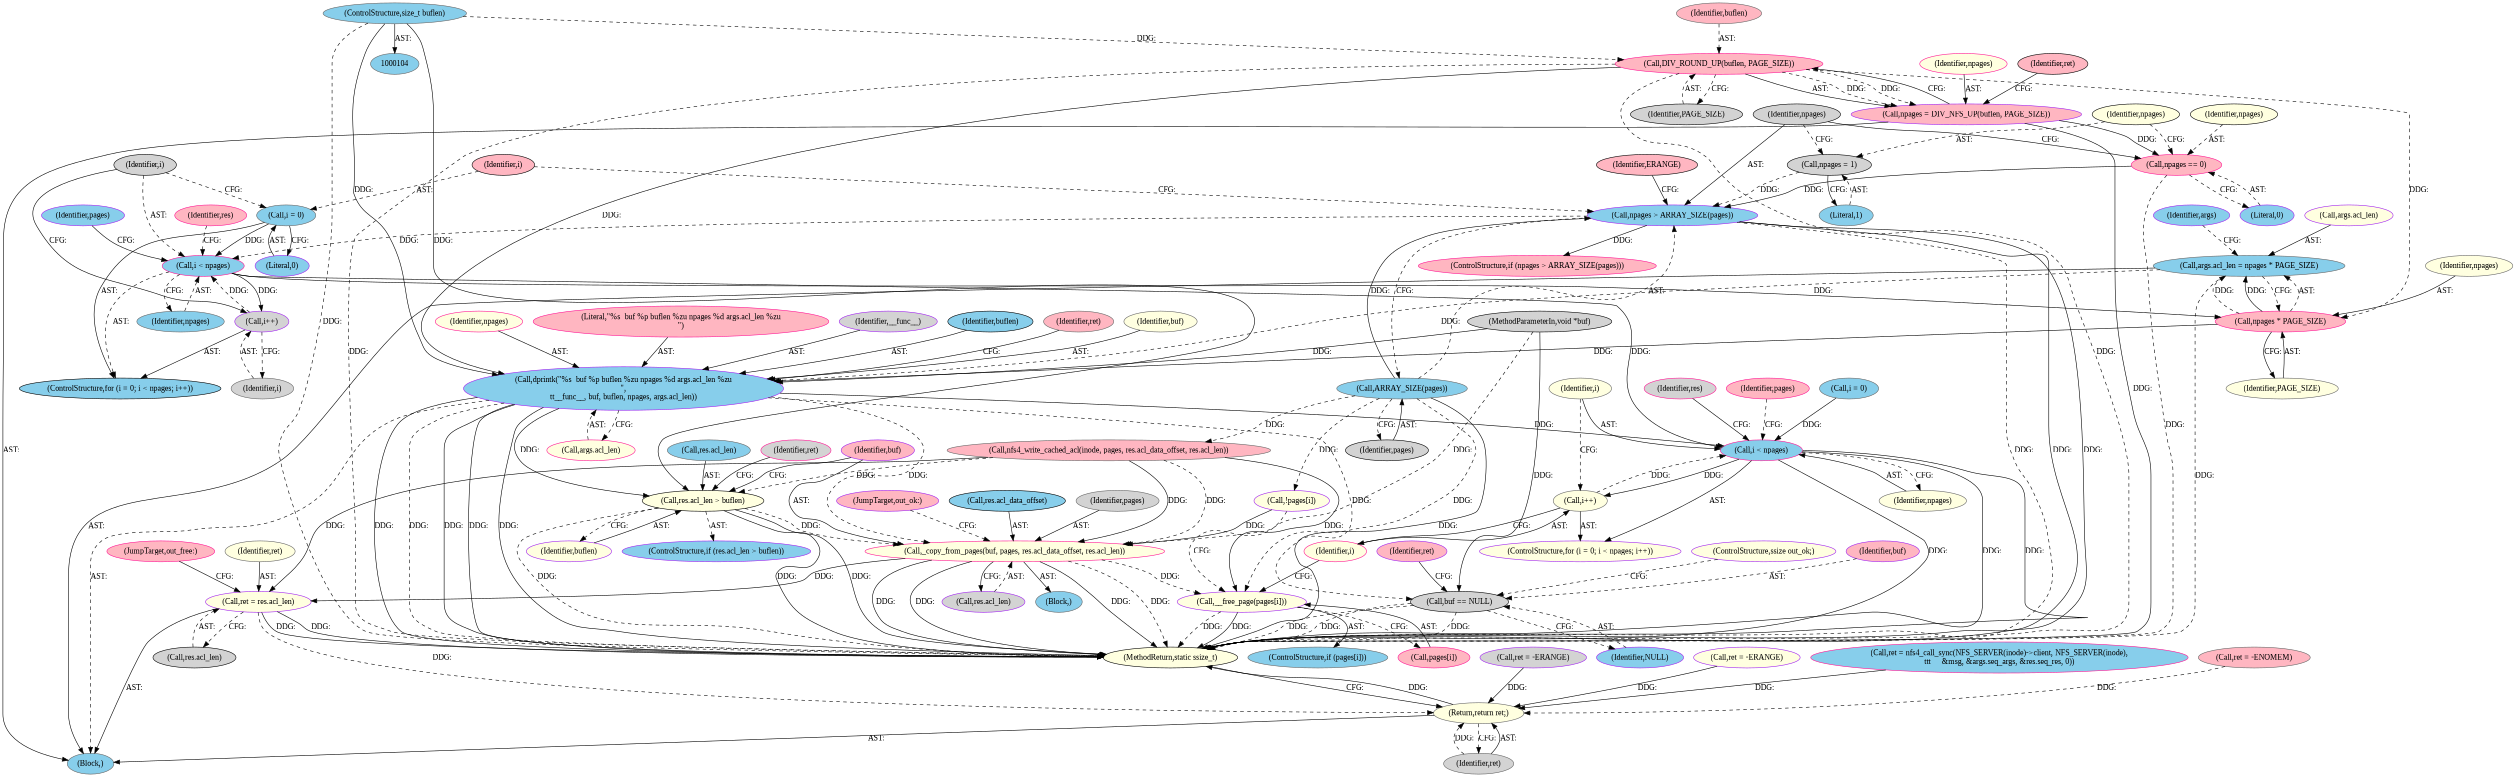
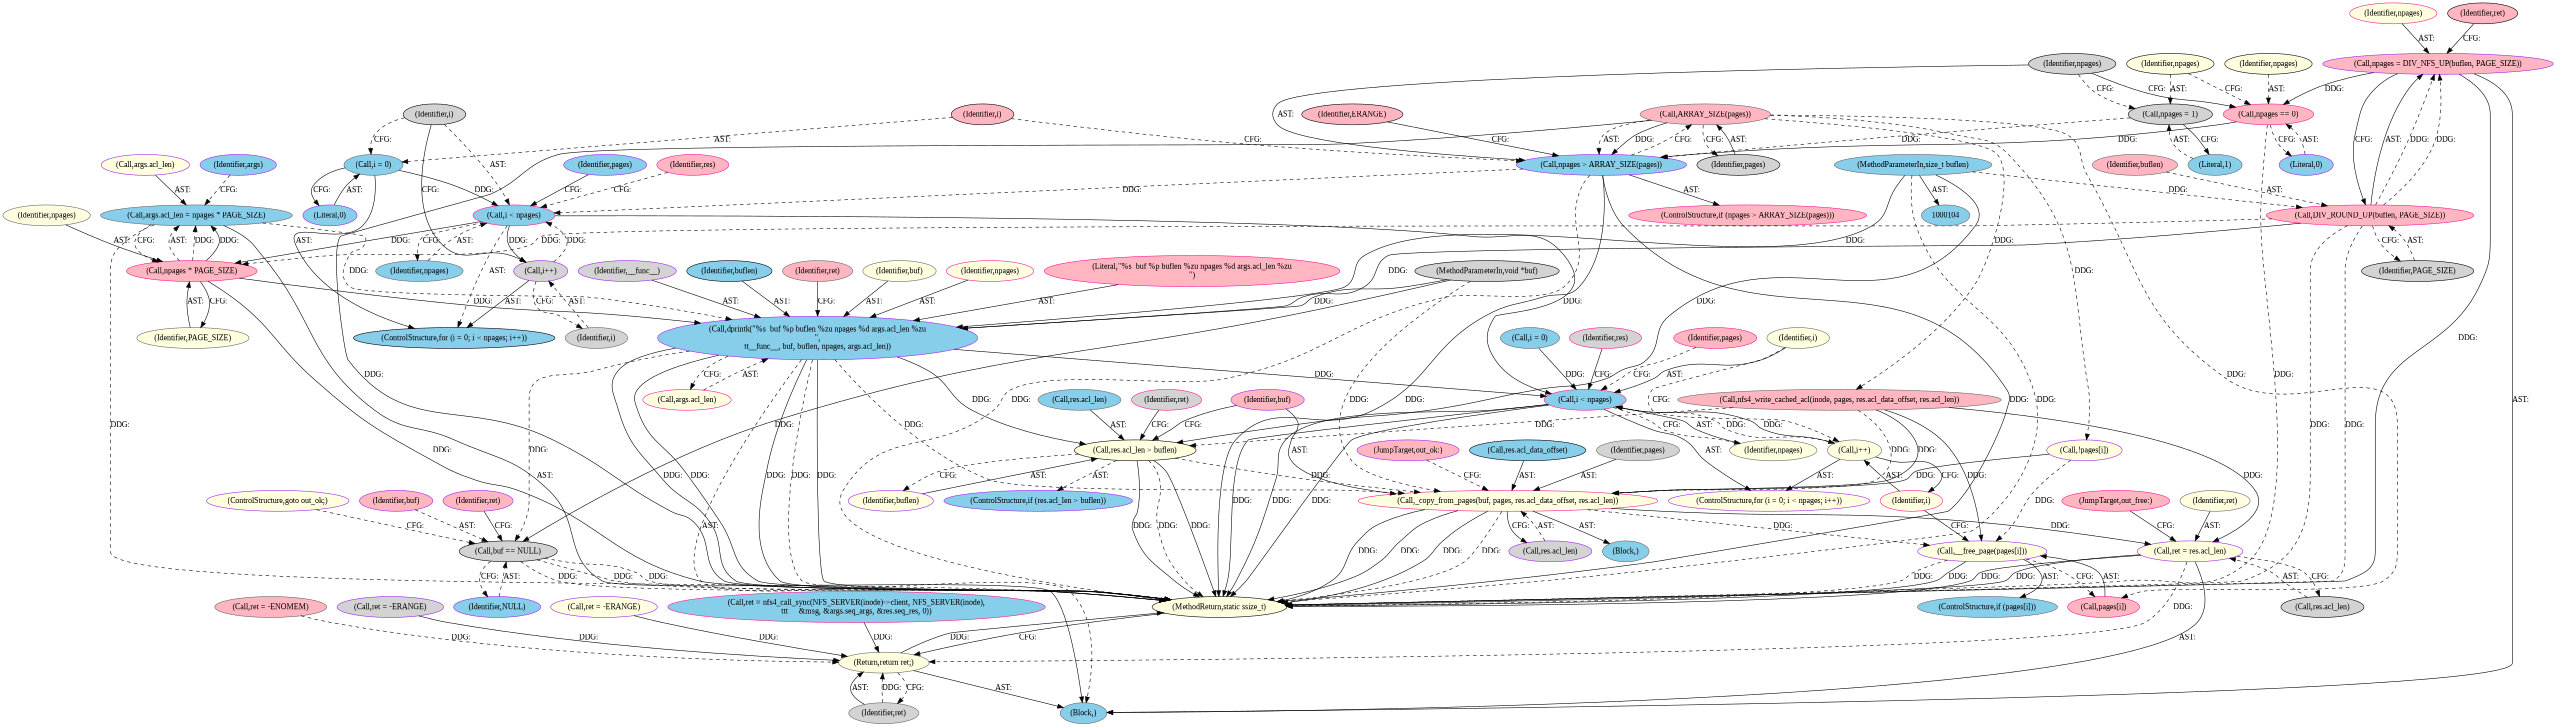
node "(ControlStructure,size_t buflen)": label "(ControlStructure,size_t buflen)" -> "(MethodParameterIn,size_t buflen)"
edge "(Call,npages > ARRAY_SIZE(pages))" -> "(ControlStructure,if (npages > ARRAY_SIZE(pages)))": label "DDG: " -> "AST: "
node "(Call,ARRAY_SIZE(pages))": fillcolor skyblue -> lightpink
edge "(Call,ARRAY_SIZE(pages))" -> "(Call,__free_page(pages[i]))": now "(Call,ARRAY_SIZE(pages))" -> "(Call,pages[i])"
edge "(Call,!pages[i])" -> "(Call,__free_page(pages[i]))": label "CFG: " -> "DDG: "
node "(ControlStructure,ssize out_ok;)": label "(ControlStructure,ssize out_ok;)" -> "(ControlStructure,goto out_ok;)"
edge "(Call,npages * PAGE_SIZE)" -> "(MethodReturn,static ssize_t)": added, label "DDG:"
